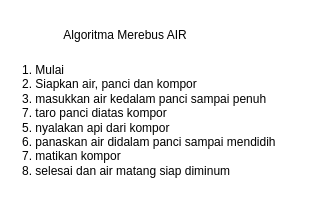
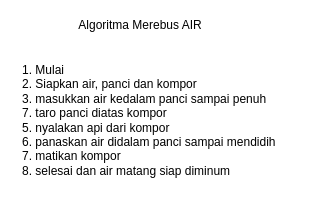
node "Algoritma Merebus AIR": moved (126, 36) -> (141, 26)
